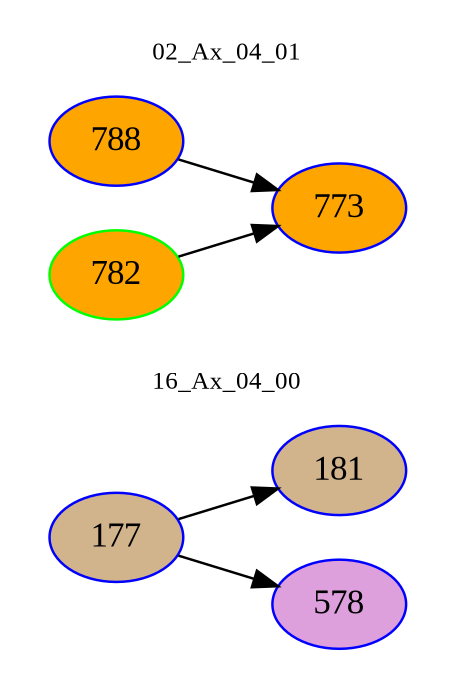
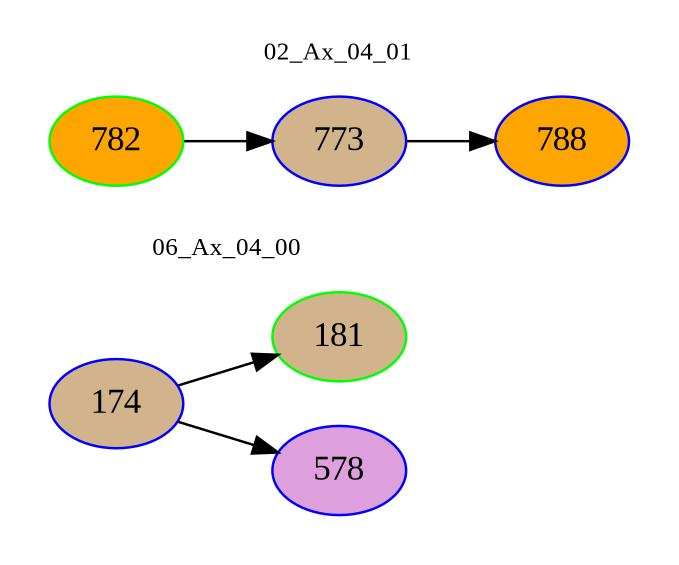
edge "788" -> "773": reversed
node "773": fillcolor orange -> tan
cluster "16_Ax_04_00": label "16_Ax_04_00" -> "06_Ax_04_00"
node "181": color blue -> green
node "177": label "177" -> "174"
